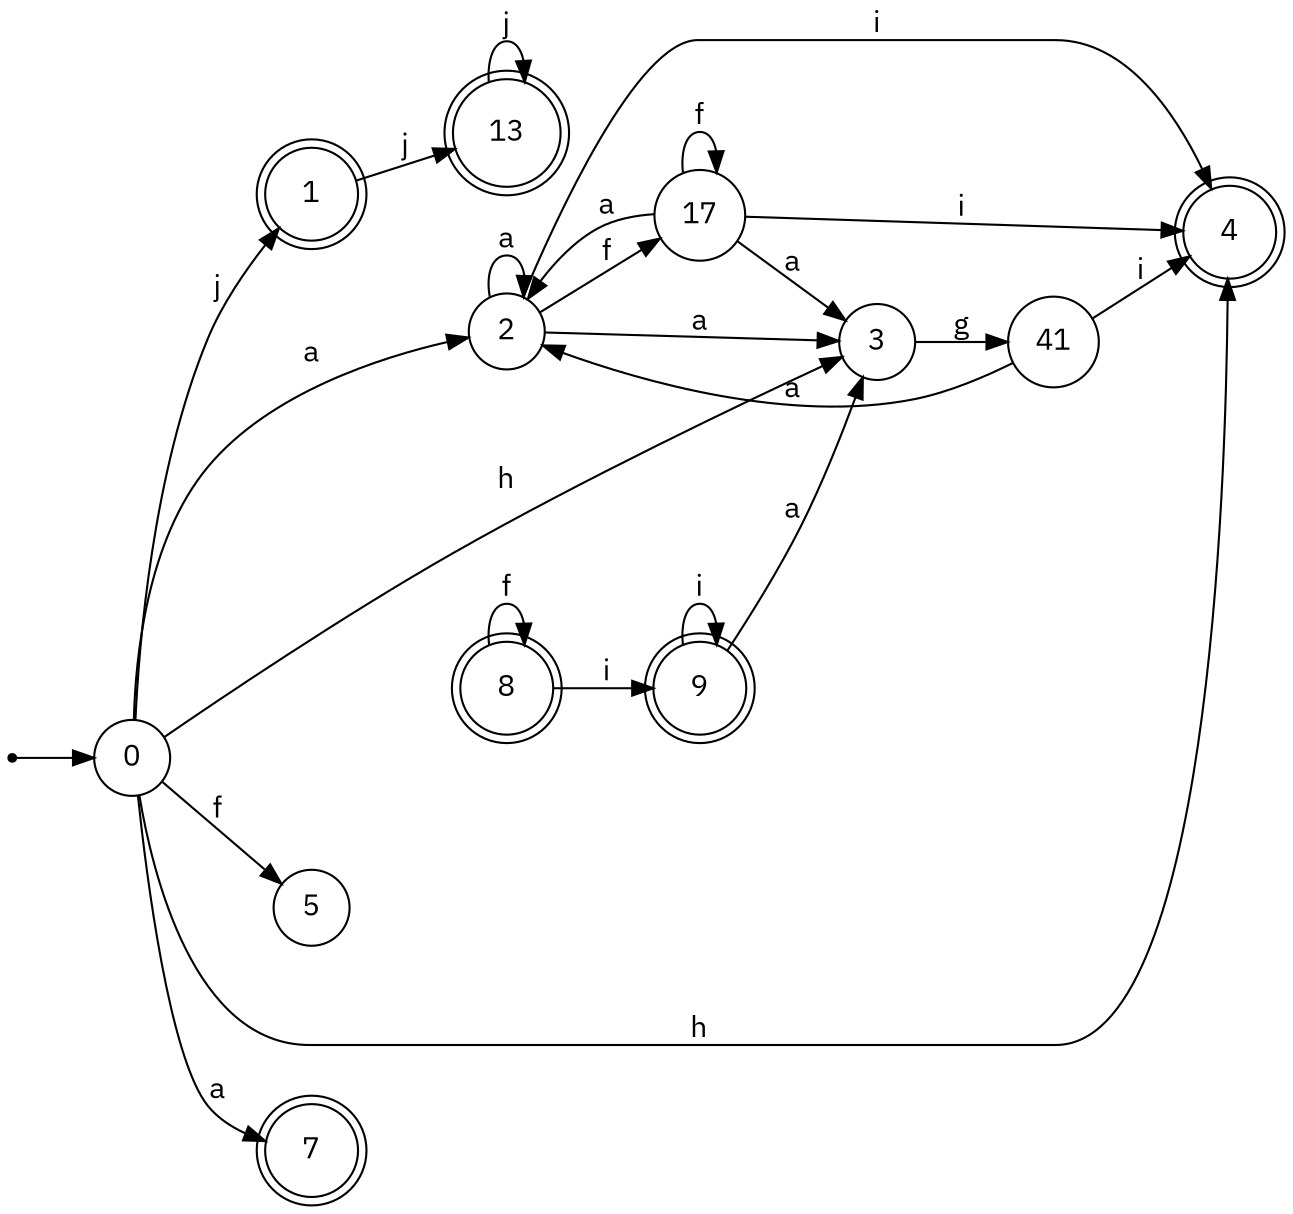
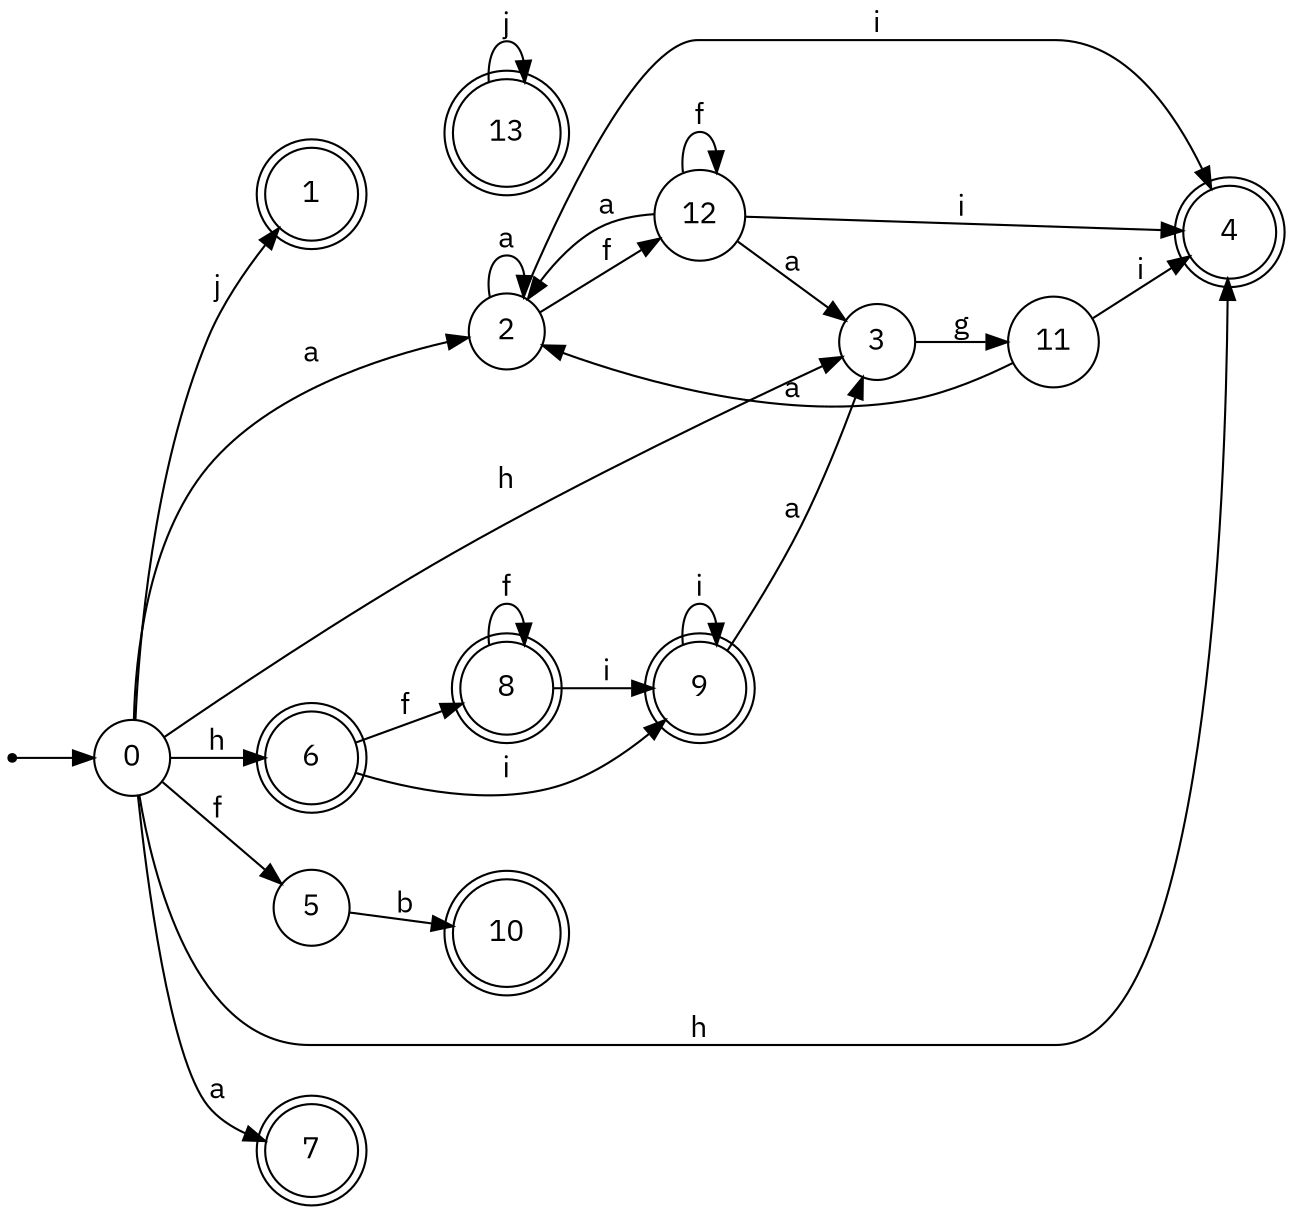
edge "1" -> "13": removed, label "j"
node "17": label "17" -> "12"
edge "2" -> "3": removed, label "a"
node "41": label "41" -> "11"
node "6": added
node "10": added
